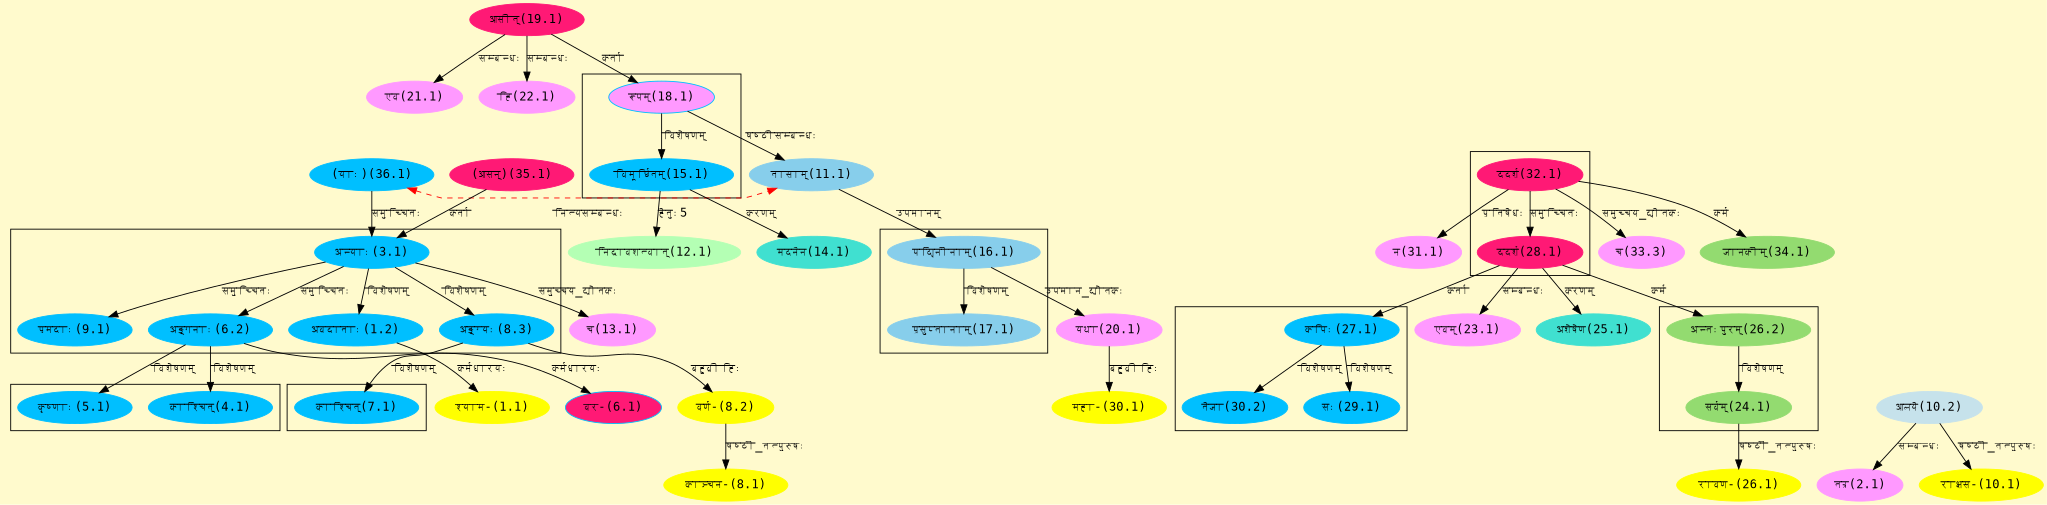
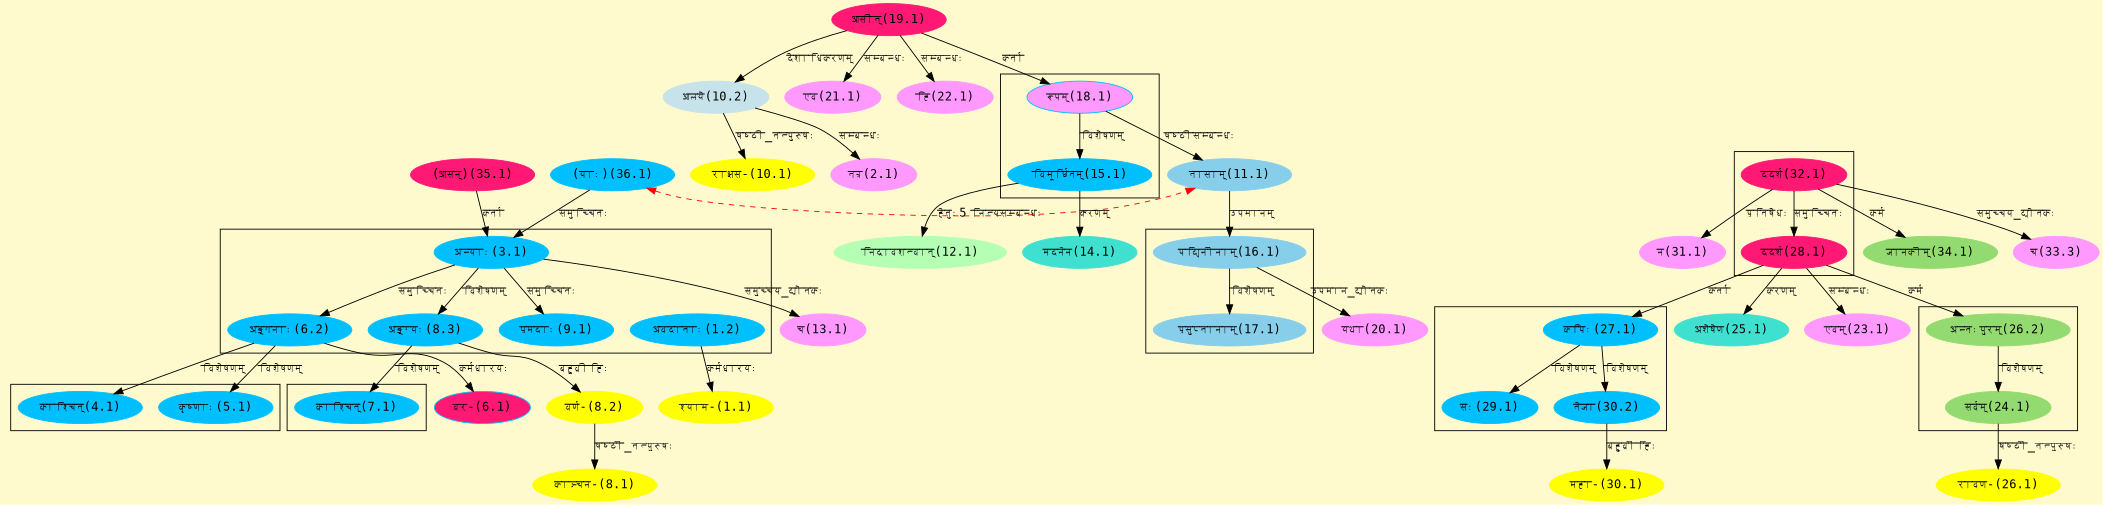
edge "आसीत्(19.1)" -> "आलये(10.2)": added, label "देशाधिकरणम्"
edge "अन्याः(3.1)" -> "अवदाताः(1.2)": removed, label "विशेषणम्"
edge "यथा(20.1)" -> "महा-(30.1)": now "तेजा(30.2)" -> "महा-(30.1)"
